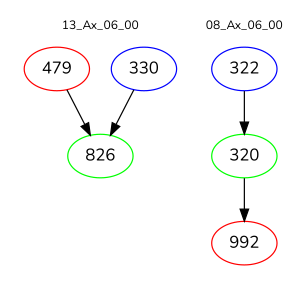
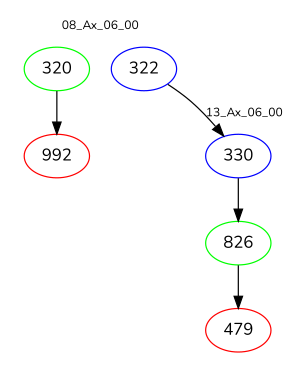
edge "479" -> "826": reversed
edge "322" -> "320": now "322" -> "330"
